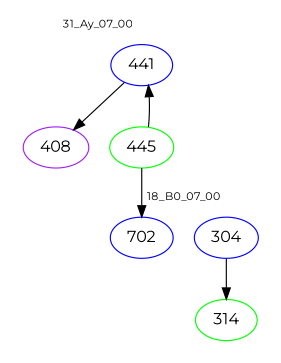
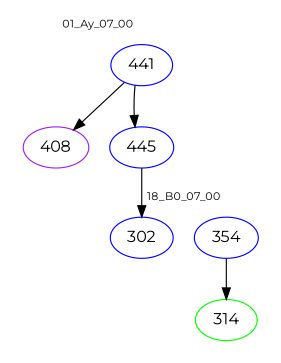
cluster "31_Ay_07_00": label "31_Ay_07_00" -> "01_Ay_07_00"
edge "445" -> "441": reversed
node "445": color green -> blue
node "702": label "702" -> "302"
node "304": label "304" -> "354"
